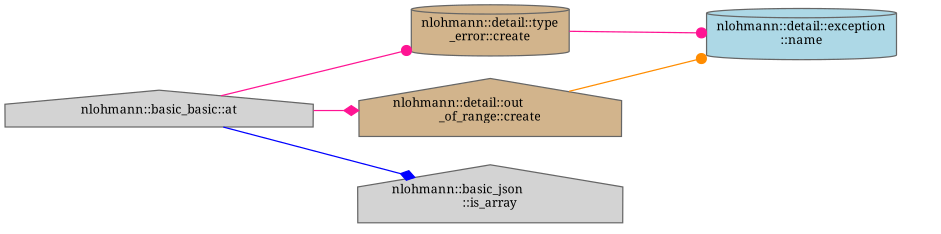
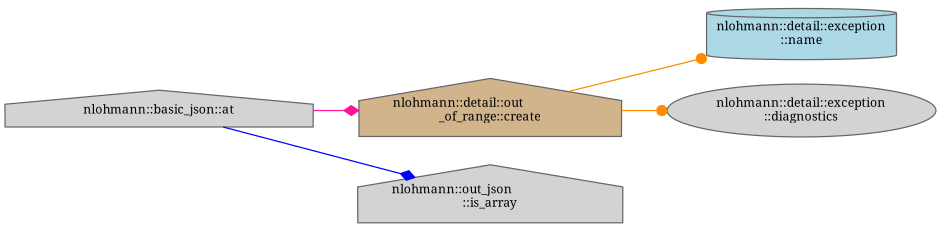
node "nlohmann::detail::type _error::create": removed
node "nlohmann::basic_basic::at": label "nlohmann::basic_basic::at" -> "nlohmann::basic_json::at"
node "nlohmann::detail::exception ::diagnostics": added
node "nlohmann::basic_json ::is_array": label "nlohmann::basic_json ::is_array" -> "nlohmann::out_json ::is_array"
